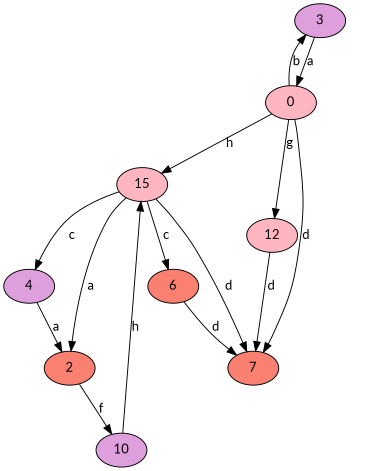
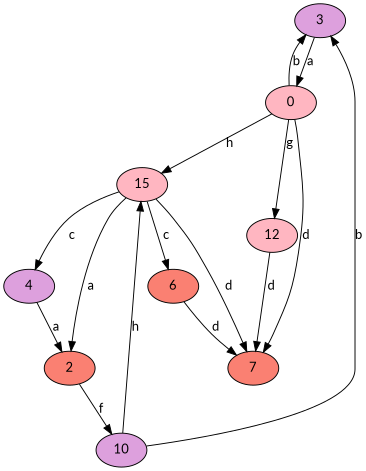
edge "10" -> "3": added, label "b"
